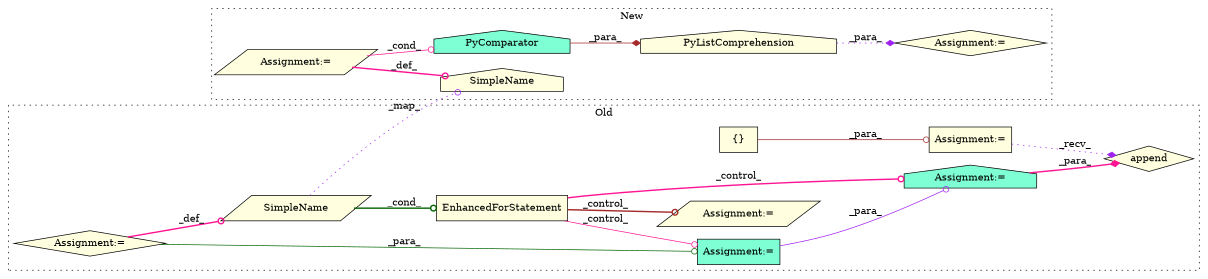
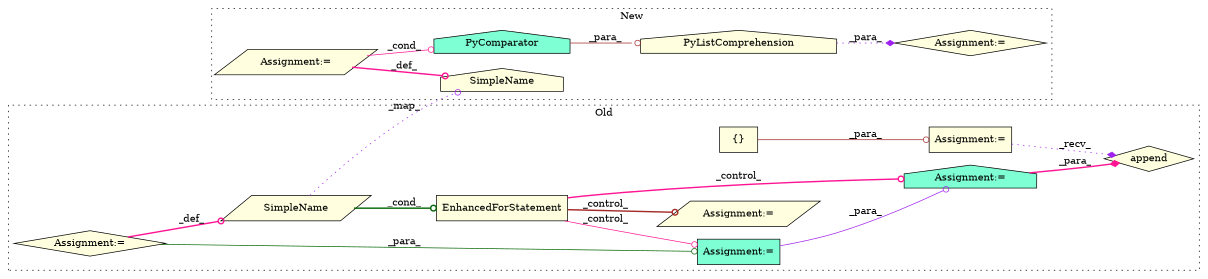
edge "PyComparator" -> "PyListComprehension": arrowhead diamond -> odot
